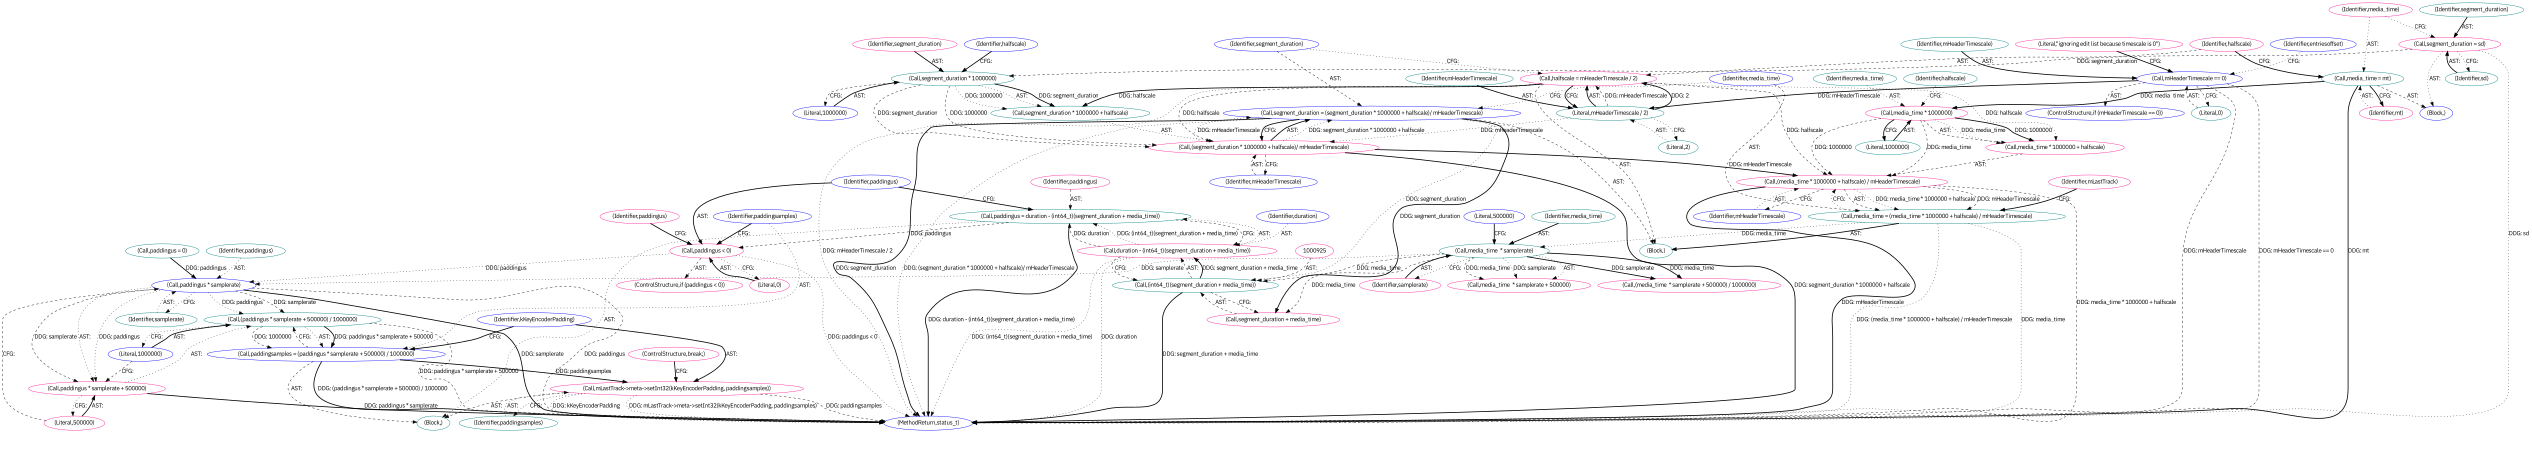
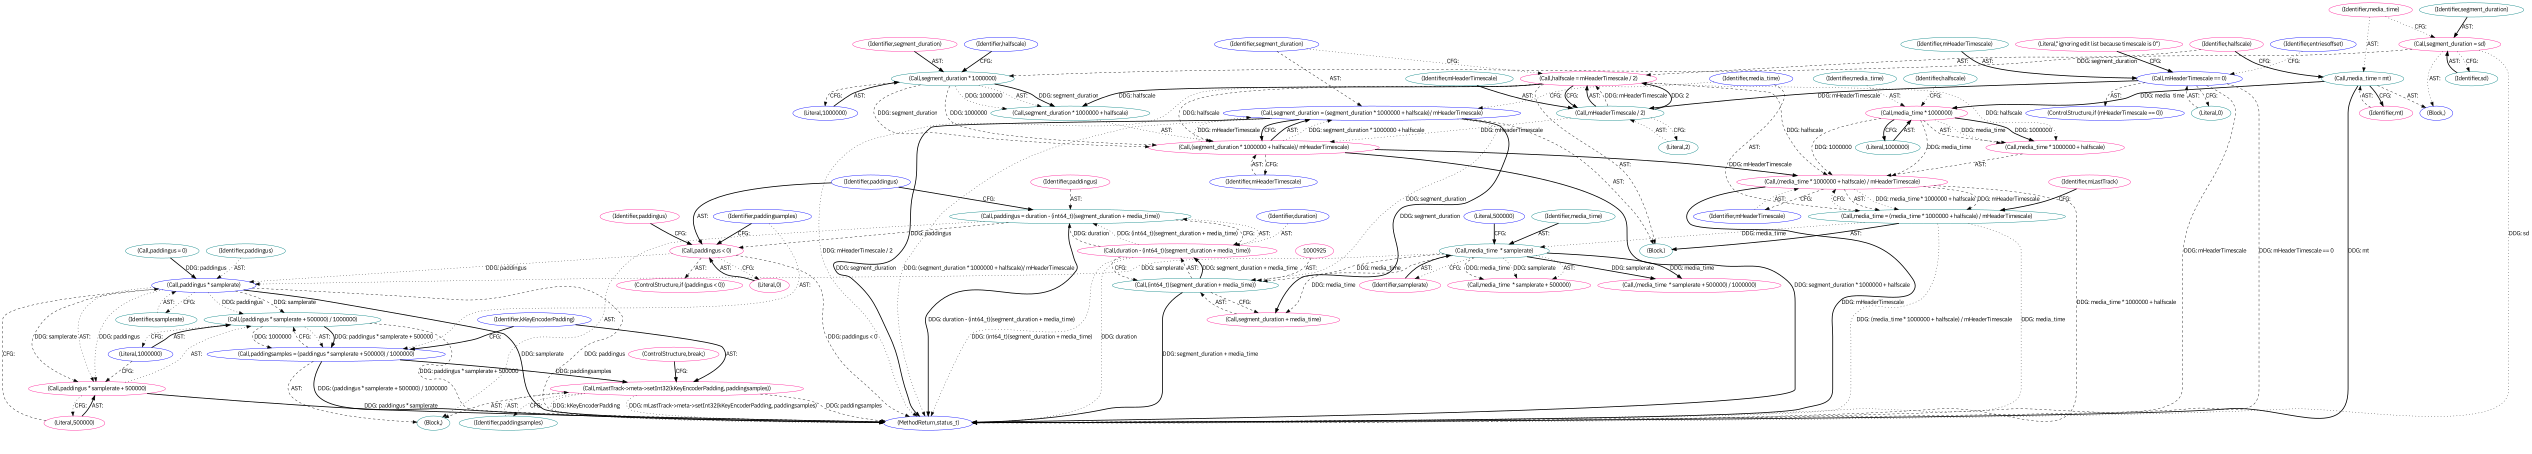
edge "(Identifier,mt)" -> "(Call,media_time = mt)": style dotted -> dashed
node "(Literal,mHeaderTimescale / 2)": label "(Literal,mHeaderTimescale / 2)" -> "(Call,mHeaderTimescale / 2)"
edge "(Call,paddingus < 0)" -> "(MethodReturn,status_t)": style dotted -> dashed
